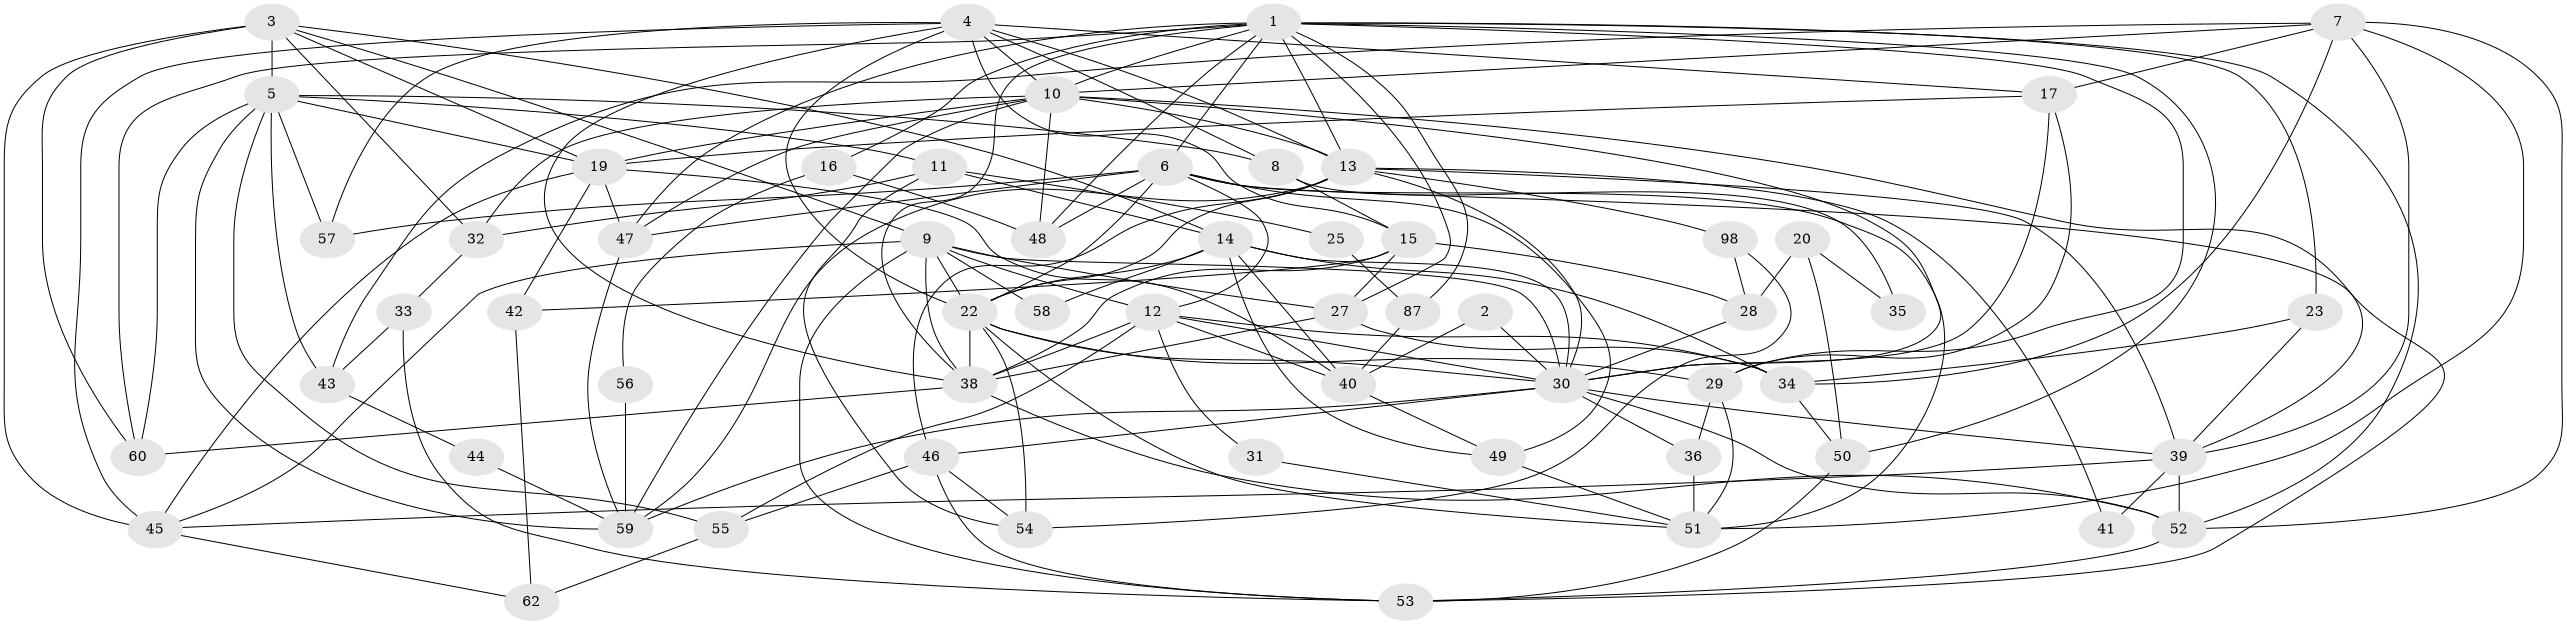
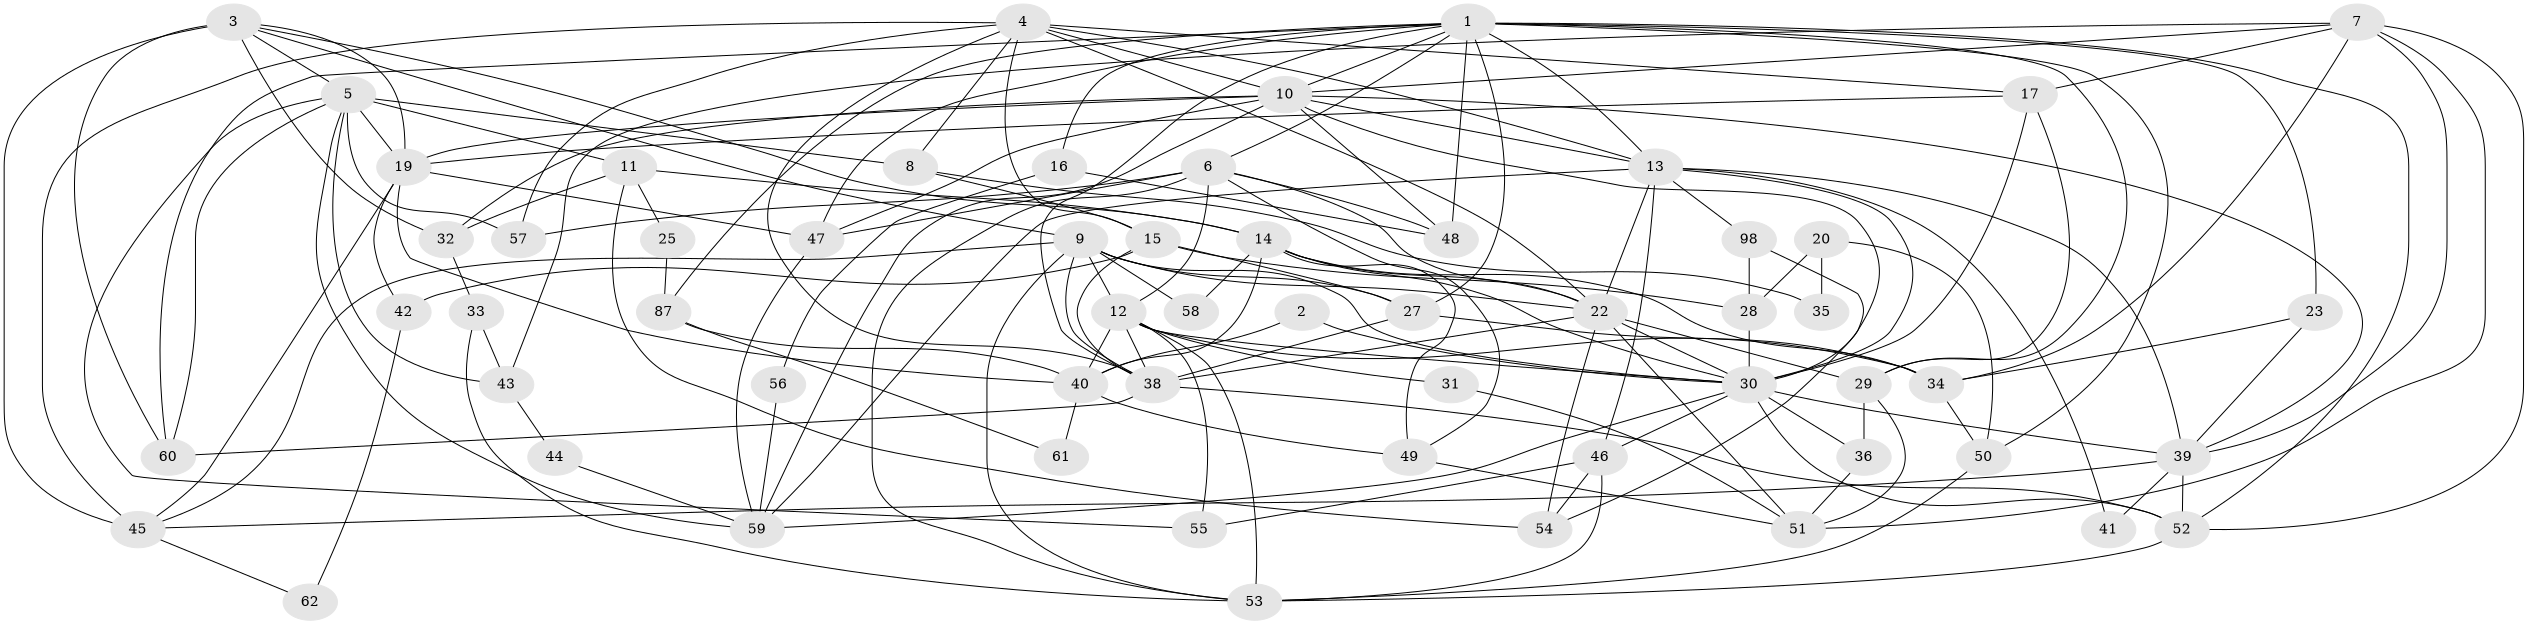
edge "6" -- "51": removed
edge "12" -- "53": added
node "61": added
edge "55" -- "62": removed
